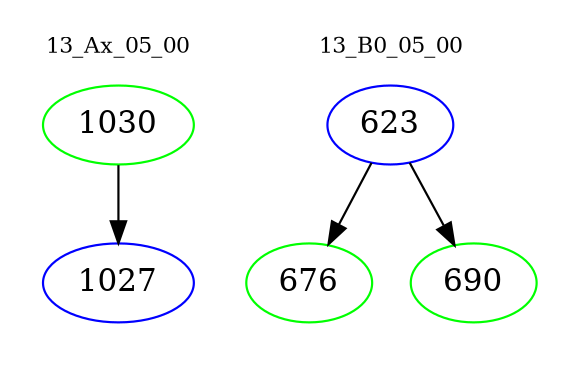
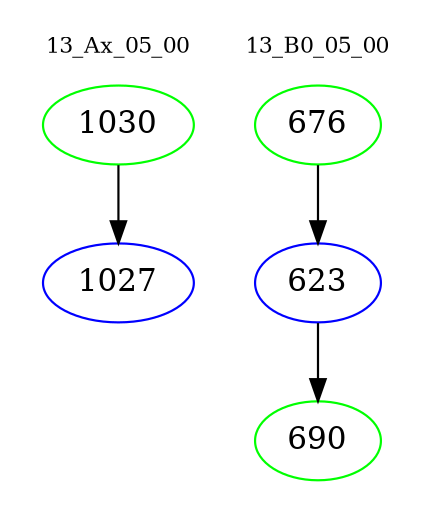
edge "623" -> "676": reversed
